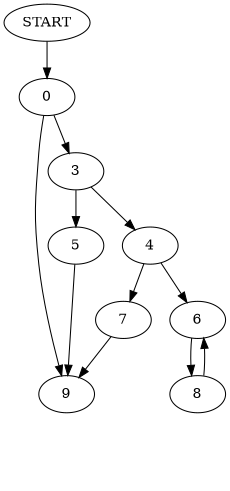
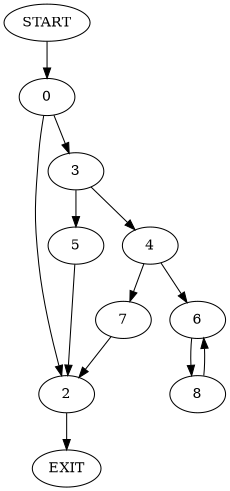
node "9": label "9" -> "2"
node "EXIT": added
